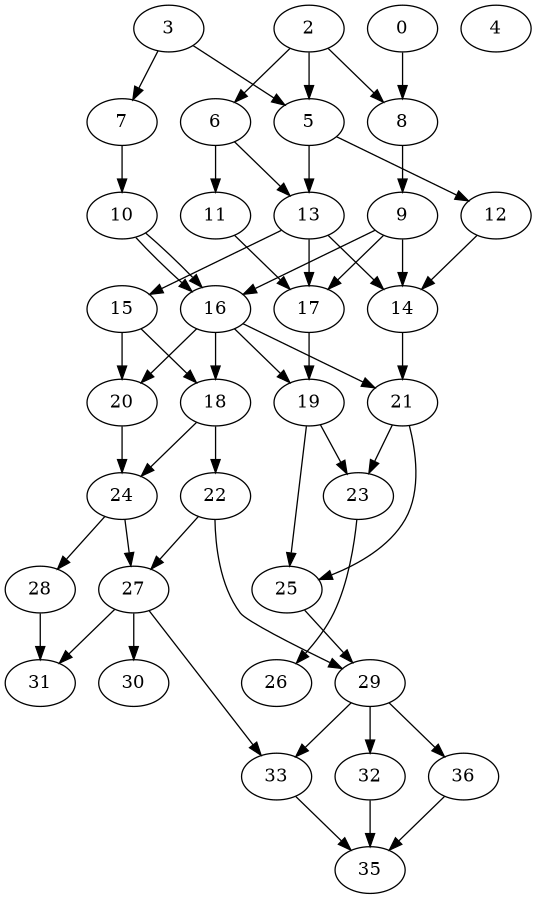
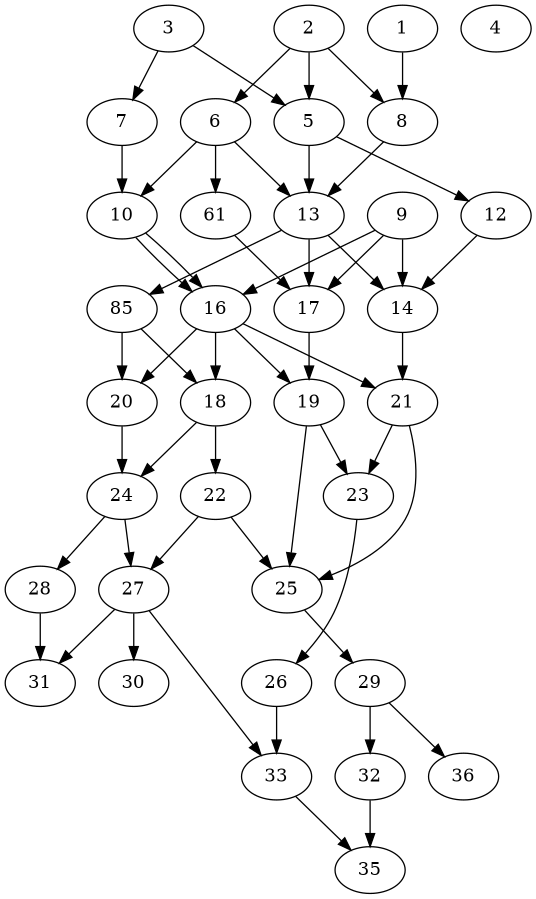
node "0": label "0" -> "1"
edge "8" -> "9": now "8" -> "13"
edge "6" -> "10": added
node "11": label "11" -> "61"
node "15": label "15" -> "85"
edge "22" -> "29": now "22" -> "25"
edge "29" -> "33": now "26" -> "33"
edge "36" -> "35": removed
